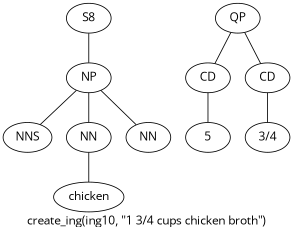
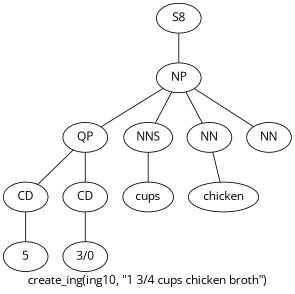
edge "NP" -- "QP": added
node "3/4": label "3/4" -> "3/0"
node "cups": added
